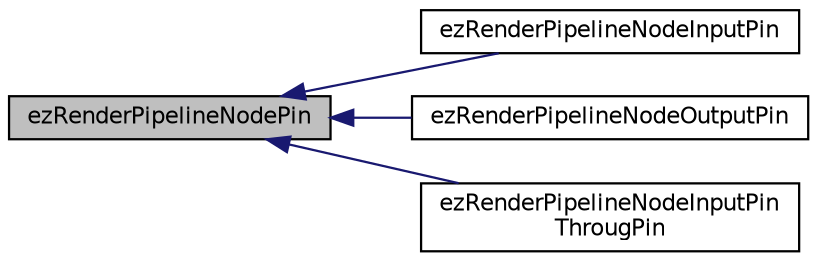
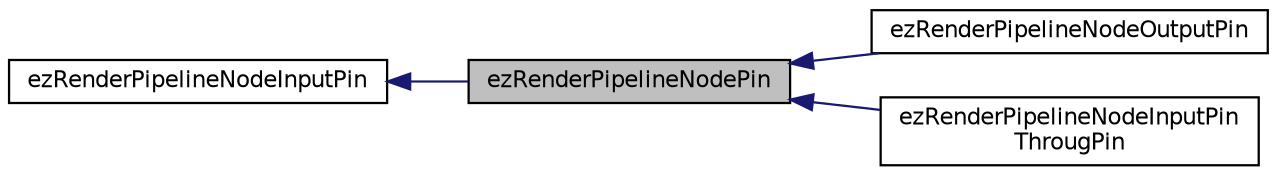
edge "ezRenderPipelineNodeInputPin" -> "ezRenderPipelineNodePin": reversed
